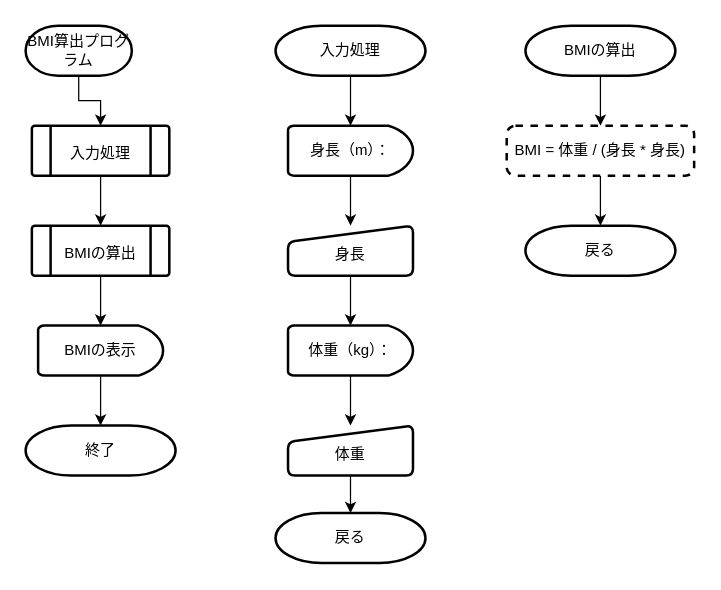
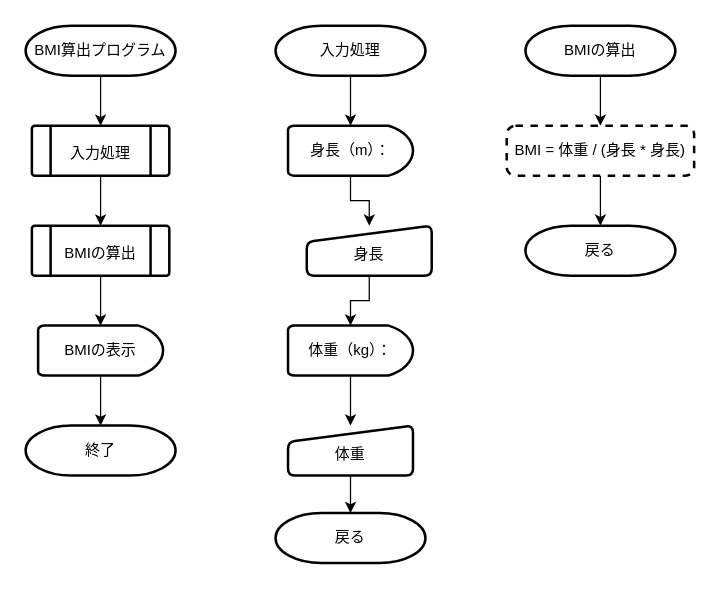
node "BMI算出プログラム": size 106x50 -> 150x50
node "身長": moved (351, 251) -> (369, 251)
